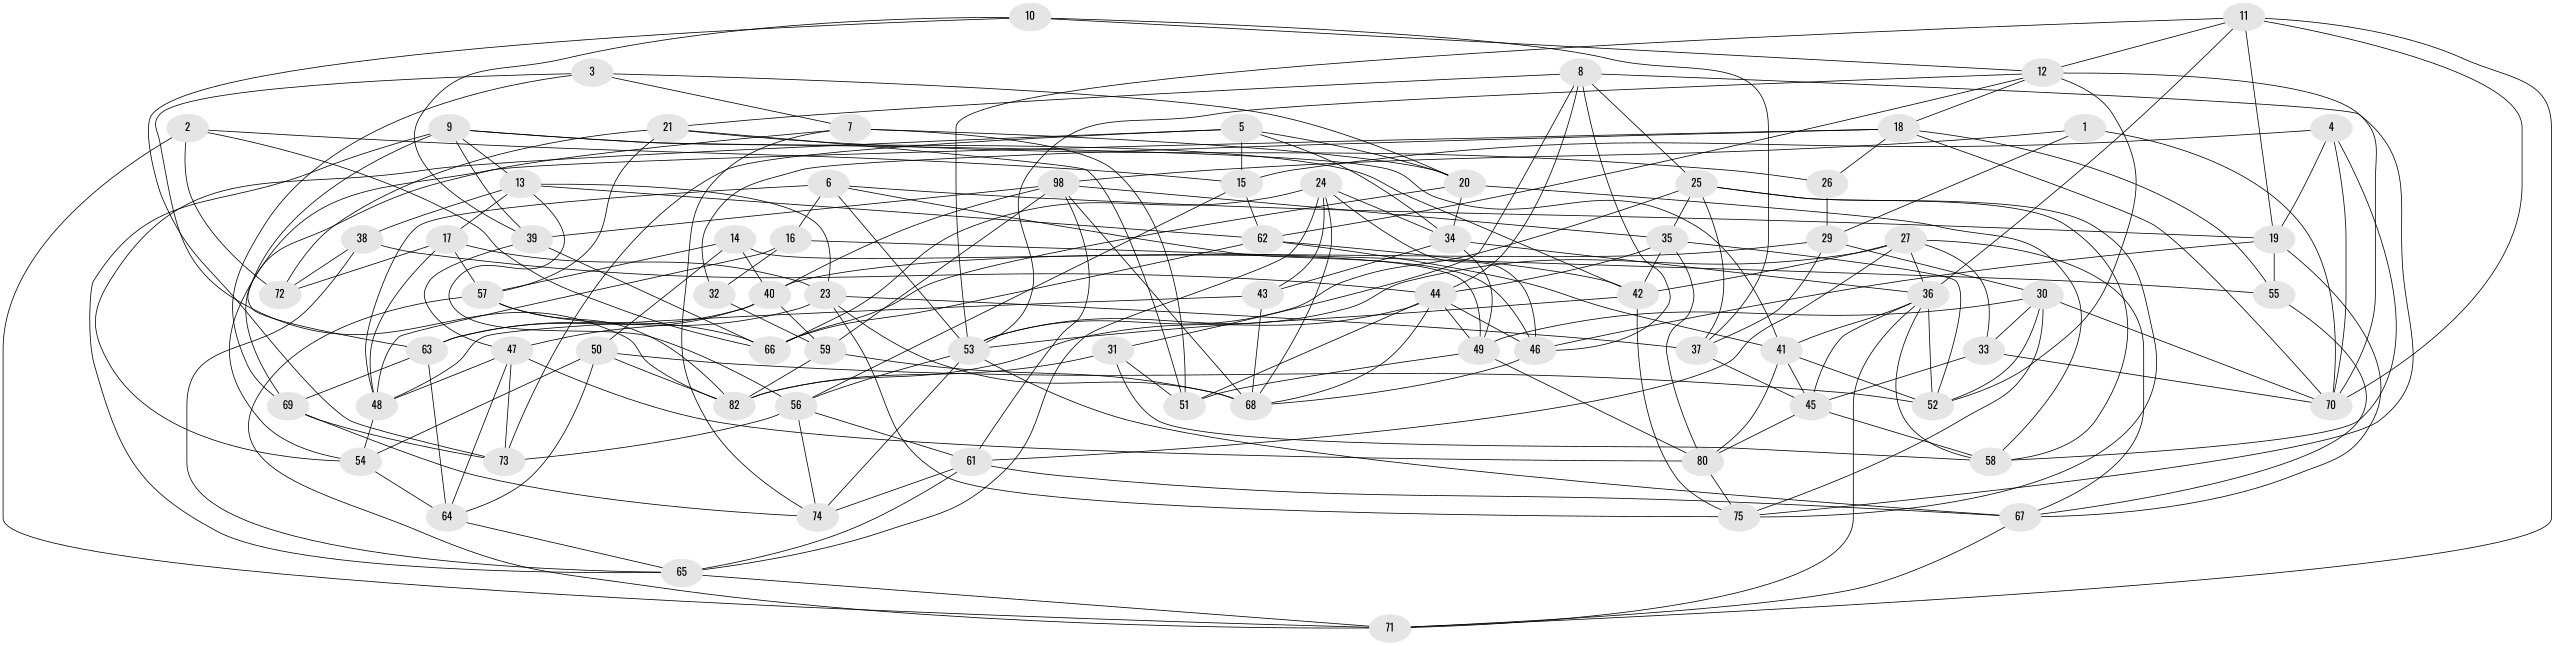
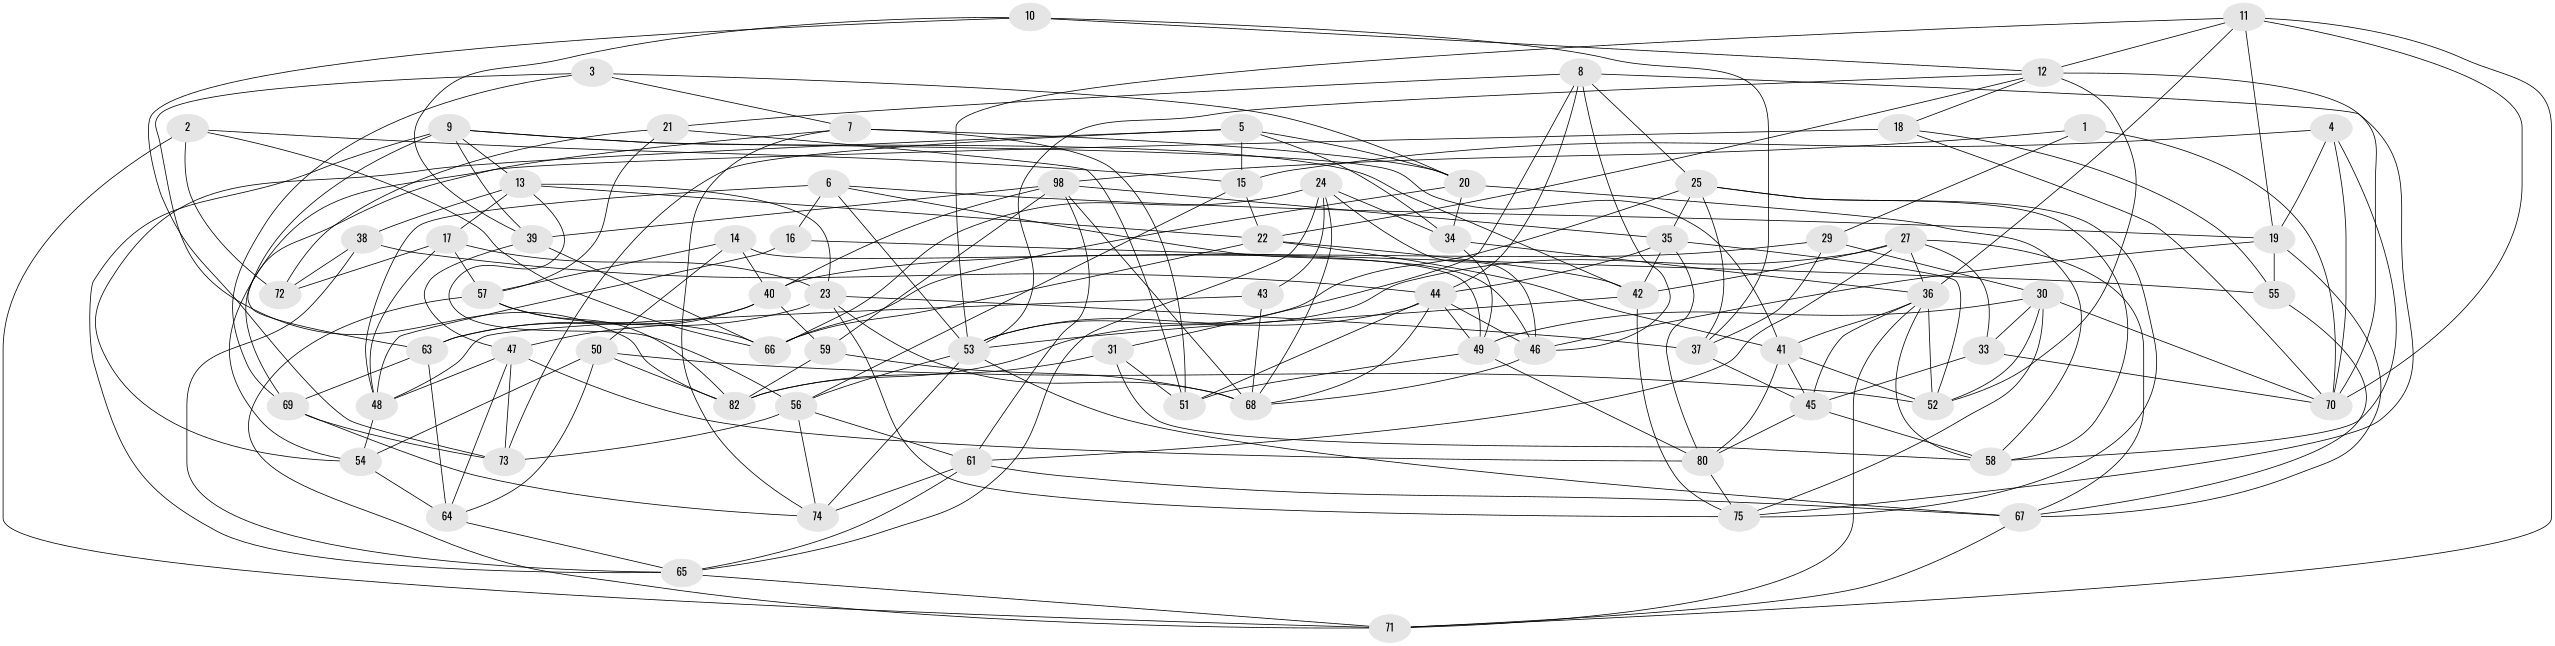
node "26": removed
node "62": label "62" -> "22"
edge "34" -- "43": removed
node "32": removed
